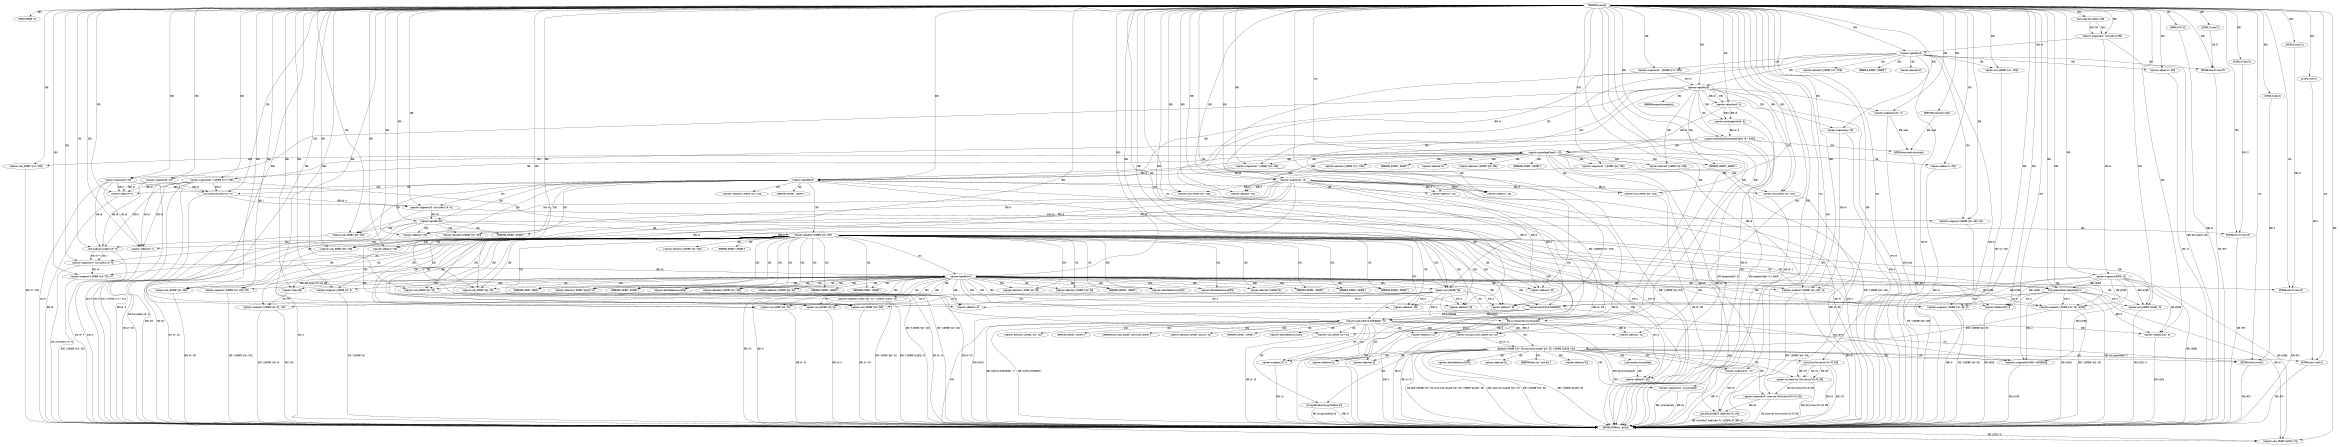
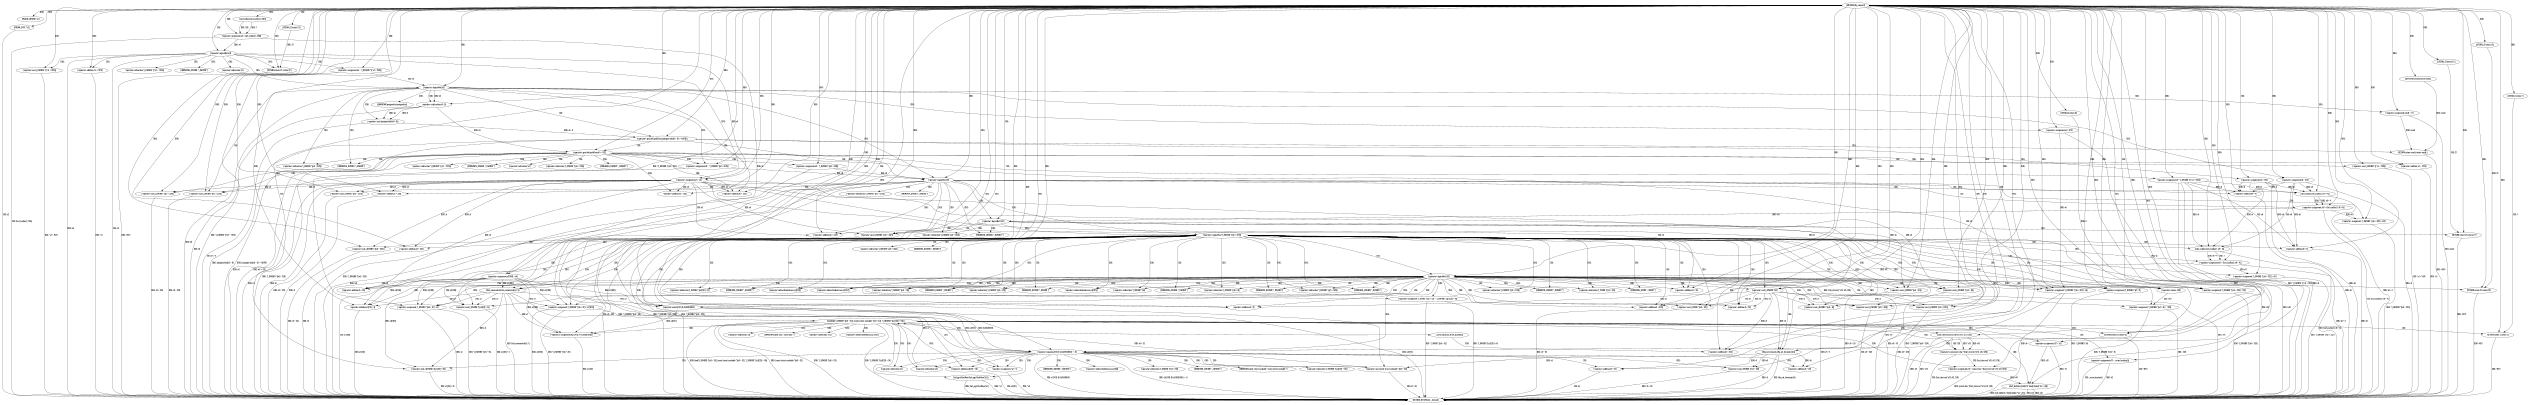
edge "(<operator>.logicalNot,!v4)" -> "(<operator>.assignment,*(_DWORD *)(v5 + 328) = v10)": now "(<operator>.logicalNot,!v9)" -> "(<operator>.assignment,*(_DWORD *)(v5 + 328) = v10)"
edge "(METHOD,tftp_connect)" -> "(<operator>.assignment,*(_DWORD *)(v5 + 16) = a1)": label "DDG: " -> "DDG: !*(_DWORD *)(v5 + 332)"
edge "(<operator>.assignment,v8 = *(_DWORD *)(*a1 + 1576))" -> "(<operator>.and,a1[147] & 0x2000000)": now "(METHOD,tftp_connect)" -> "(<operator>.and,a1[147] & 0x2000000)"
node "(<operator>.indirection,*(_DWORD *)(v5 + 8))": added
node "(<operator>.indirection,*(_DWORD *)(v5 + 320))": added
edge "(<operator>.cast,(_DWORD *)v5)" -> "(<operator>.addition,v5 + 16)": now "(<operator>.cast,(_DWORD *)v5)" -> "(<operator>.cast,(_DWORD *)(v5 + 320))"
edge "(<operator>.assignment,a1[188] = v4)" -> "(<operator>.addition,a1[20] + 16)": removed, label "DDG: a1[188]"
edge "(<operator>.equals,(a1[147] & 0x2000000) == 0)" -> "(RETURN,return 0;,return 0;)": reversed
edge "(METHOD_RETURN,int __fastcall)" -> "(<operator>.cast,(_DWORD *)(a1[20] + 16))": reversed
